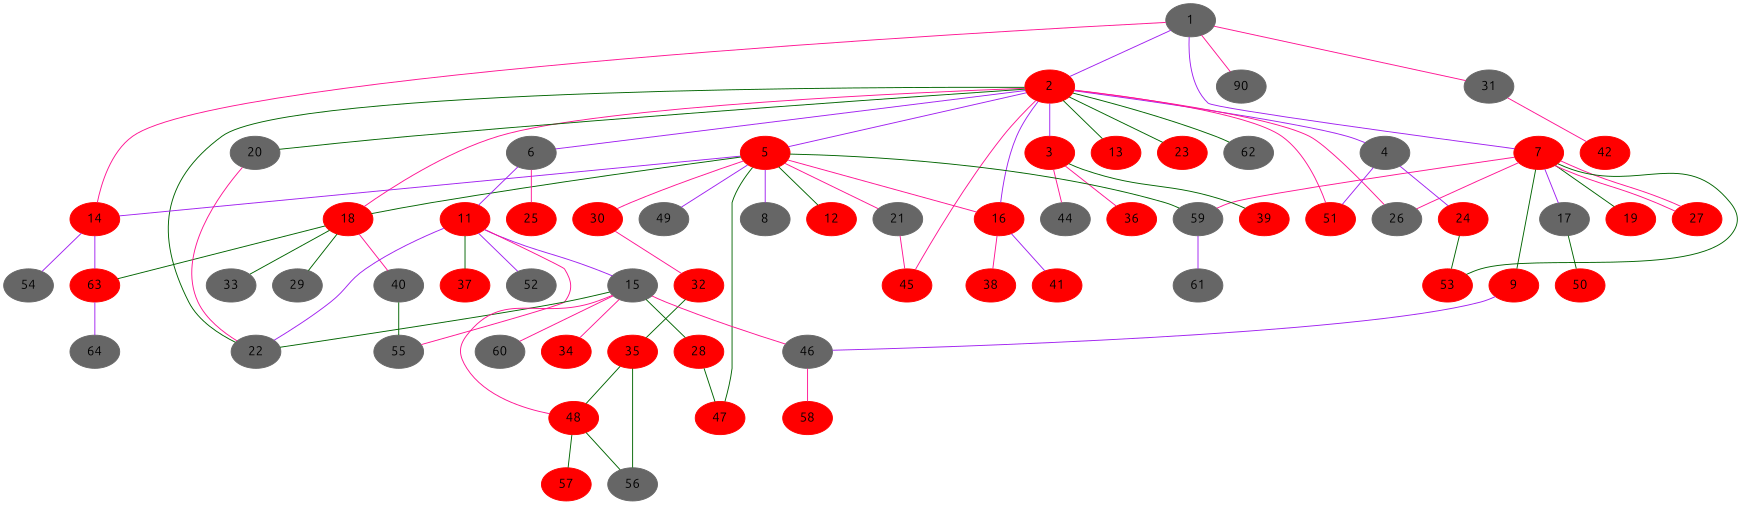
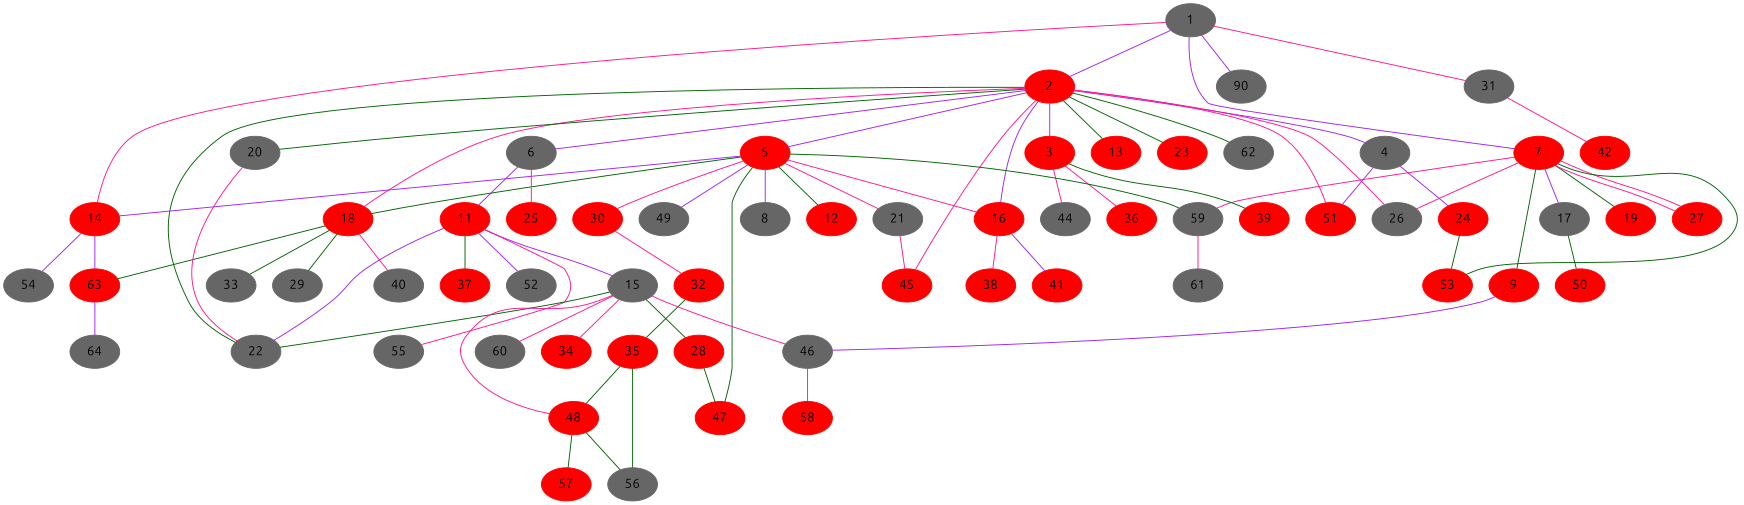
edge "1" -- "90": color deeppink -> purple
edge "59" -- "61": color purple -> deeppink
edge "40" -- "55": removed
